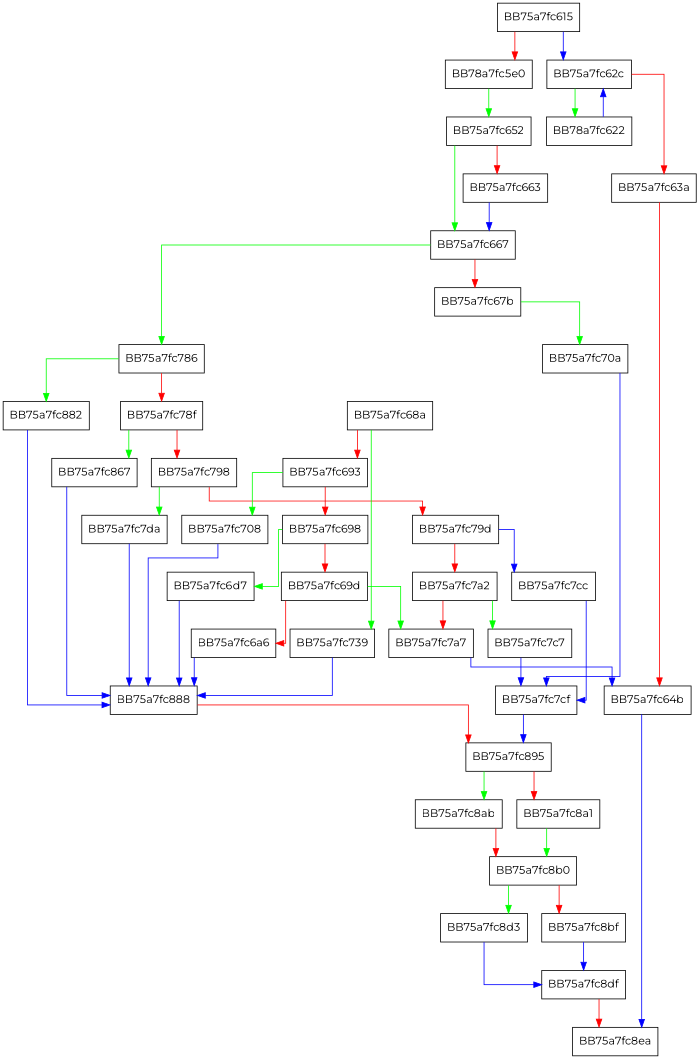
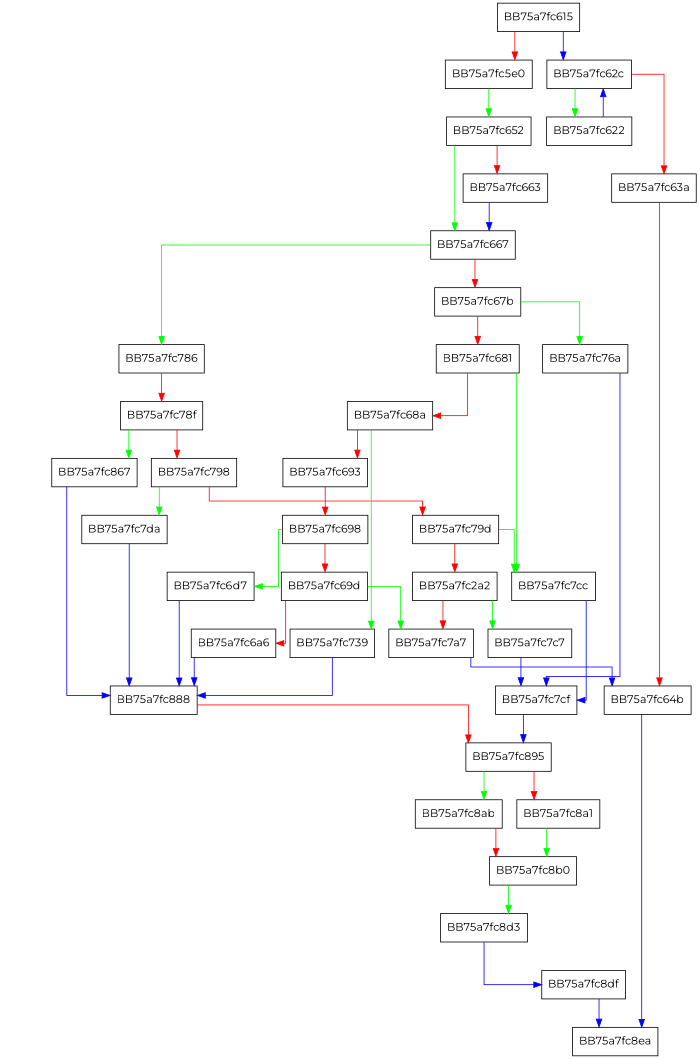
node "BB78a7fc5e0": label "BB78a7fc5e0" -> "BB75a7fc5e0"
node "BB78a7fc622": label "BB78a7fc622" -> "BB75a7fc622"
node "BB75a7fc681": added
node "BB75a7fc70a": label "BB75a7fc70a" -> "BB75a7fc76a"
node "BB75a7fc882": removed
node "BB75a7fc708": removed
edge "BB75a7fc79d" -> "BB75a7fc7cc": color blue -> green
node "BB75a7fc7a2": label "BB75a7fc7a2" -> "BB75a7fc2a2"
node "BB75a7fc8bf": removed
edge "BB75a7fc8df" -> "BB75a7fc8ea": color red -> blue
